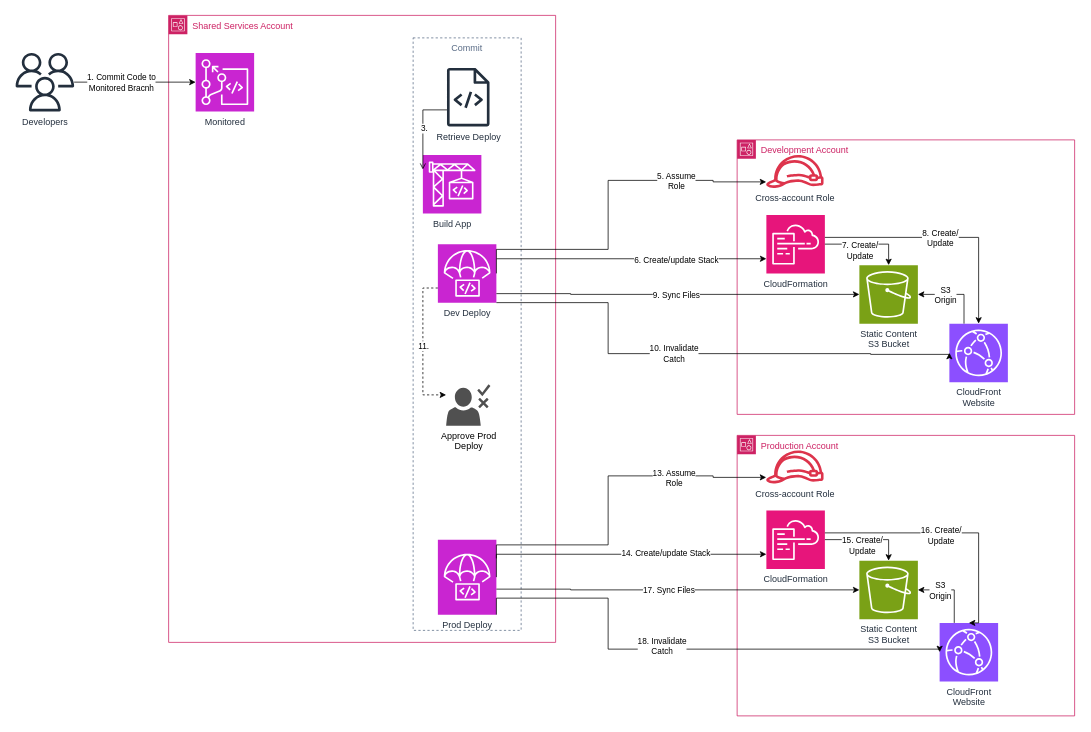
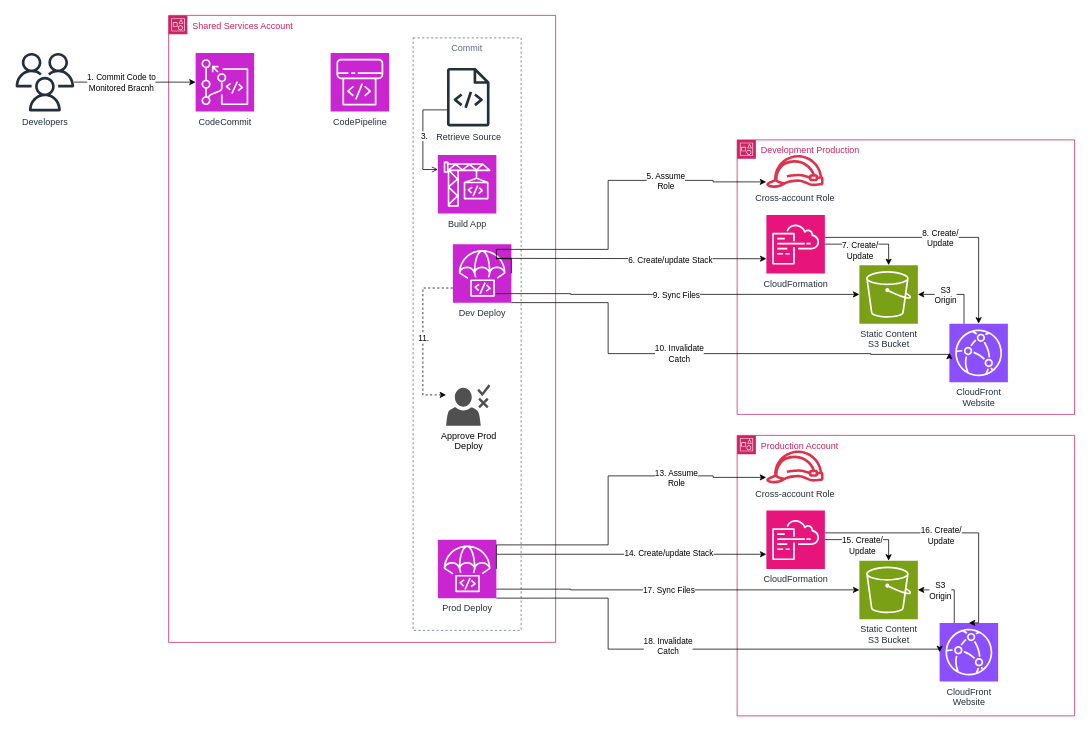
node "CodePipeline": added
node "Monitored": label "Monitored" -> "CodeCommit"
node "Retrieve Deploy": label "Retrieve Deploy" -> "Retrieve Source"
node "Development Account": label "Development Account" -> "Development Production"
node "Build App": moved (452, 184) -> (467, 184)
node "Dev Deploy": moved (467, 273) -> (482, 273)
node "Prod Deploy": size 59x75 -> 59x59
